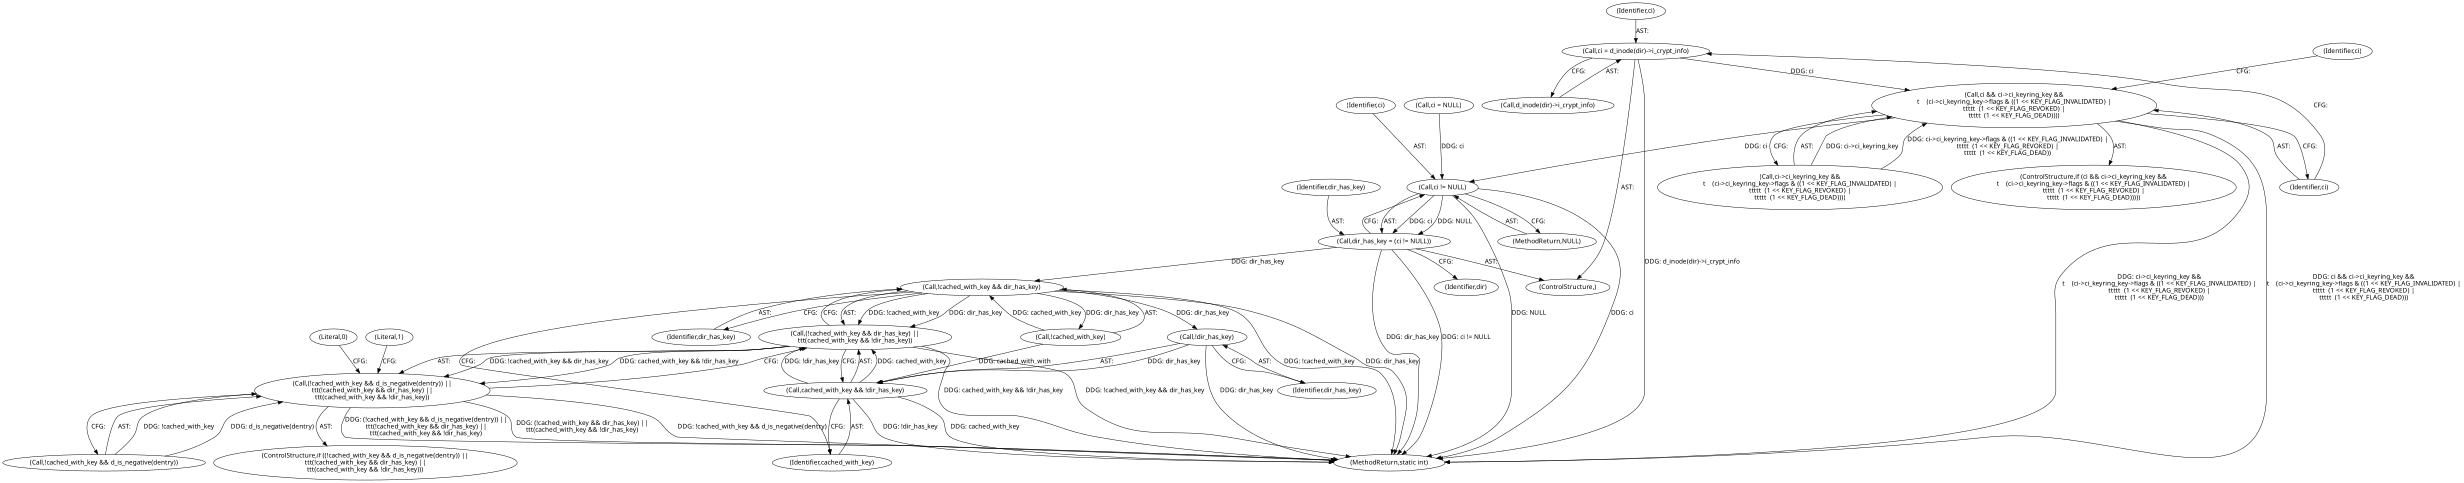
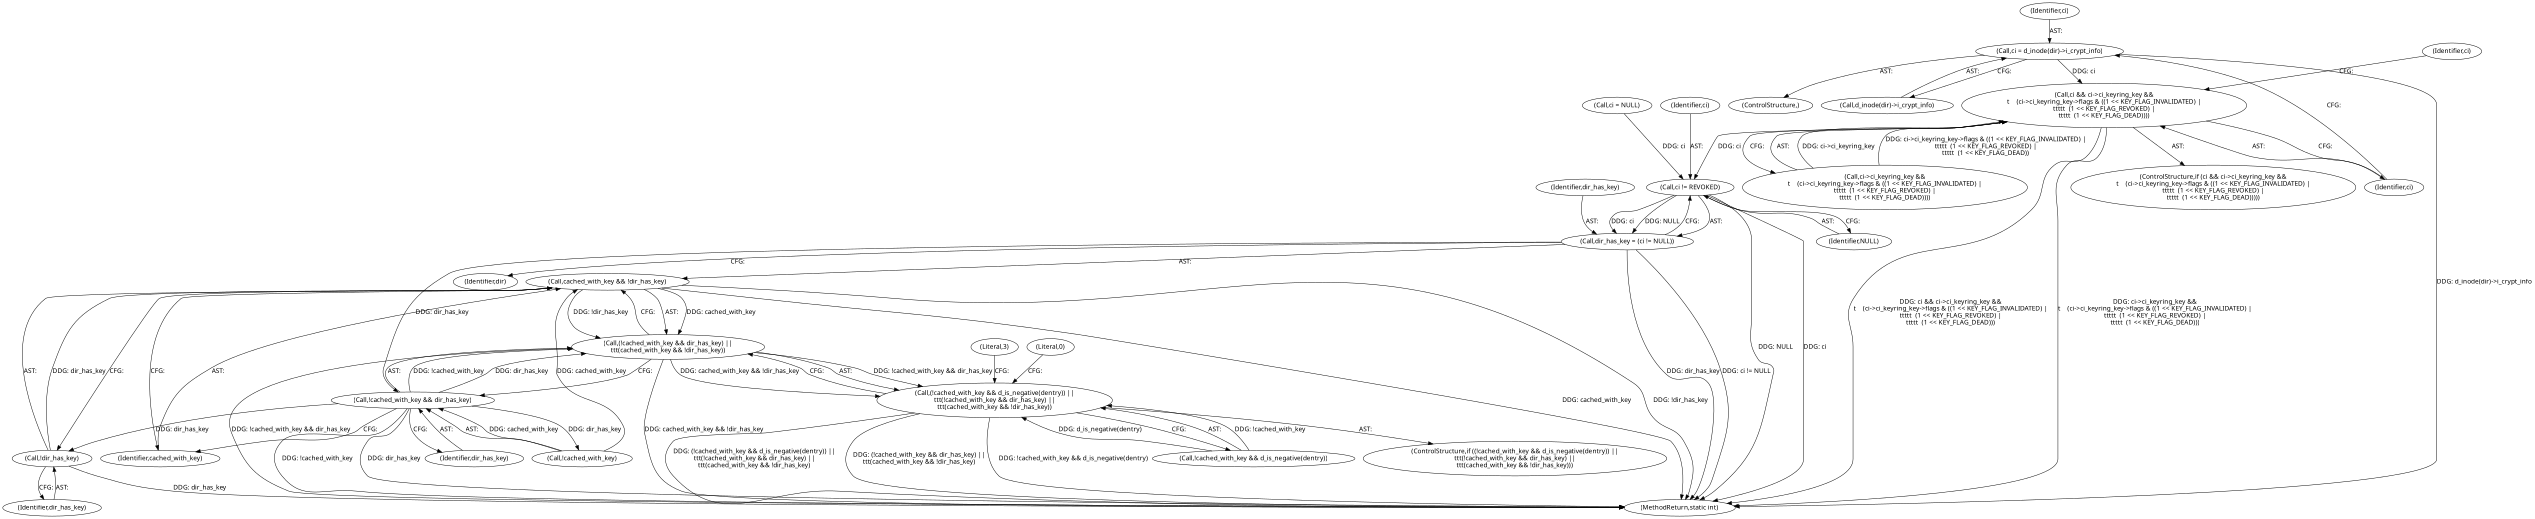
node "(Call,ci != NULL)": label "(Call,ci != NULL)" -> "(Call,ci != REVOKED)"
node "(MethodReturn,NULL)": label "(MethodReturn,NULL)" -> "(Identifier,NULL)"
edge "(Call,dir_has_key = (ci != NULL))" -> "(ControlStructure,)": now "(Call,dir_has_key = (ci != NULL))" -> "(Call,cached_with_key && !dir_has_key)"
edge "(Call,cached_with_key && !dir_has_key)" -> "(Call,!dir_has_key)": added, label "CFG:"
node "(Literal,1)": label "(Literal,1)" -> "(Literal,3)"
edge "(Call,!cached_with_key)" -> "(Call,cached_with_key && !dir_has_key)": label "DDG: cached_with_with" -> "DDG: cached_with_key"
